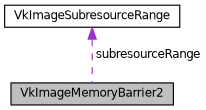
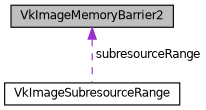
edge "VkImageMemoryBarrier2" -> "VkImageSubresourceRange": reversed
